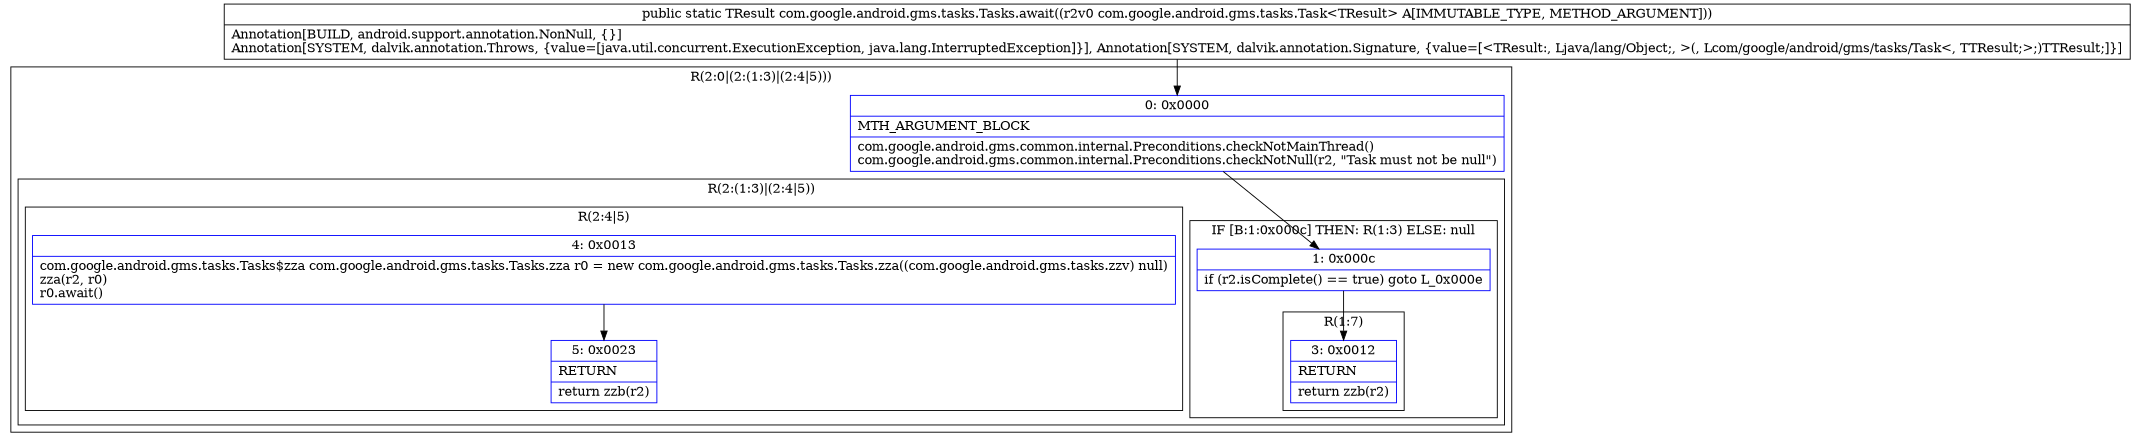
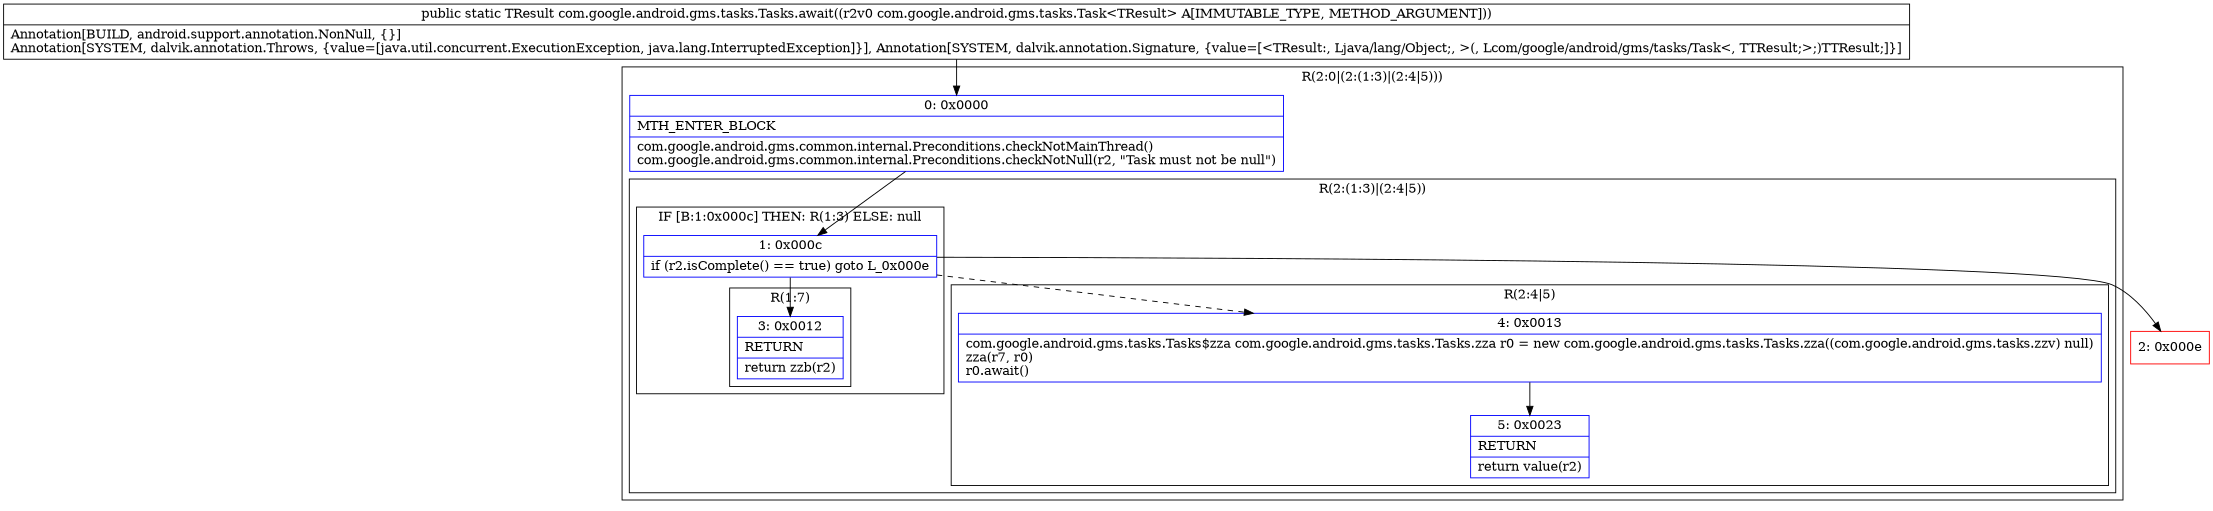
node "0: 0x0000": text "MTH_ARGUMENT_BLOCK" -> "MTH_ENTER_BLOCK"
node "4: 0x0013": text "zza(r2, r0)" -> "zza(r7, r0)"
edge "1: 0x000c" -> "4: 0x0013": added
node "2: 0x000e": added
node "5: 0x0023": text "return zzb(r2)" -> "return value(r2)"
